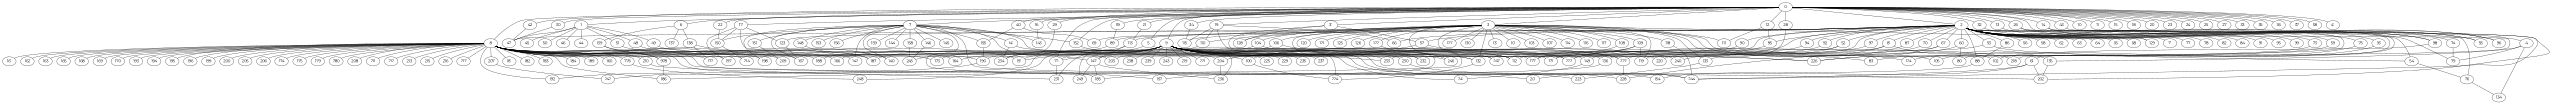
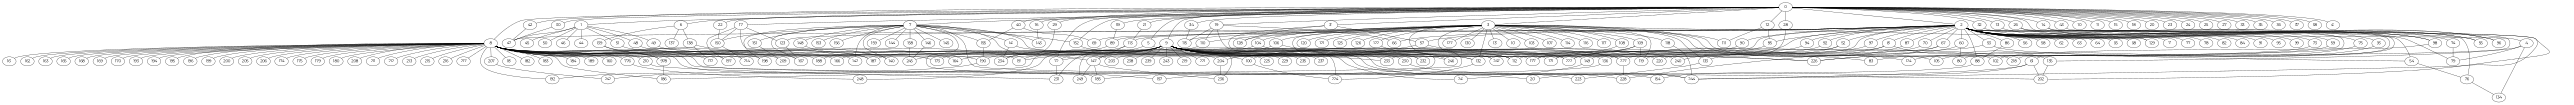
node "780": label "780" -> "180"
